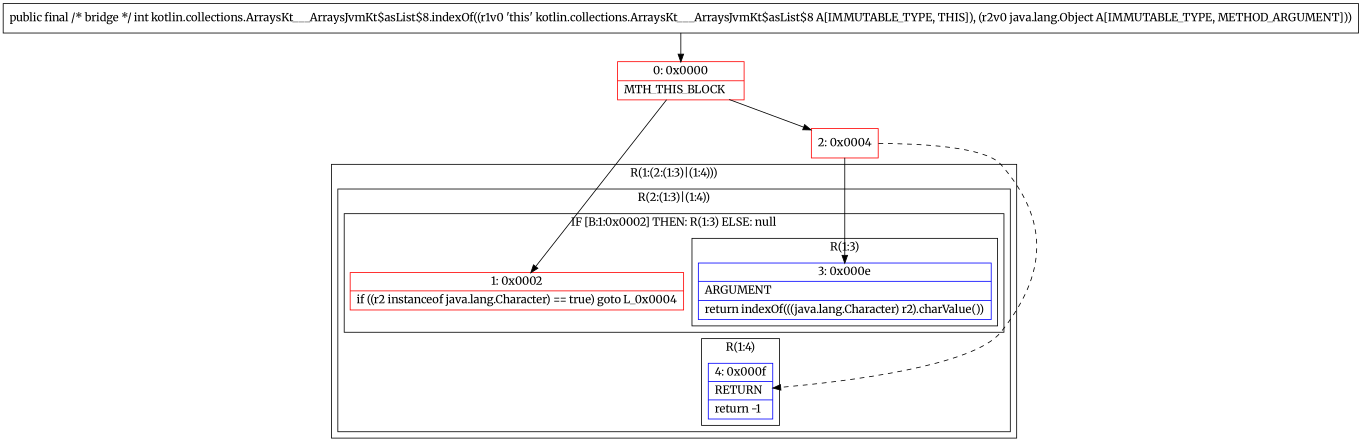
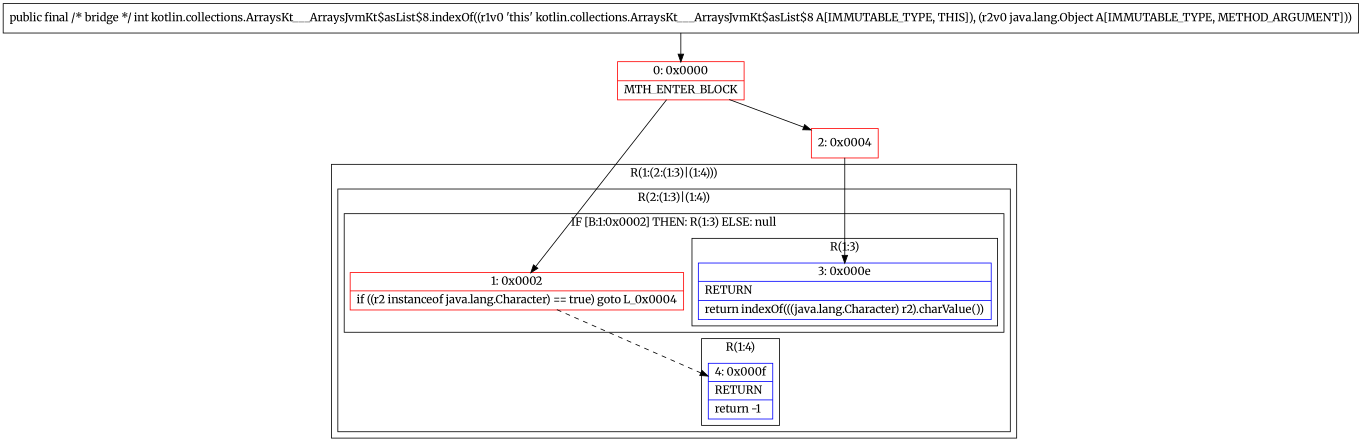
node "0: 0x0000": text "MTH_THIS_BLOCK" -> "MTH_ENTER_BLOCK"
node "3: 0x000e": text "ARGUMENT" -> "RETURN"
edge "2: 0x0004" -> "4: 0x000f": now "1: 0x0002" -> "4: 0x000f"
